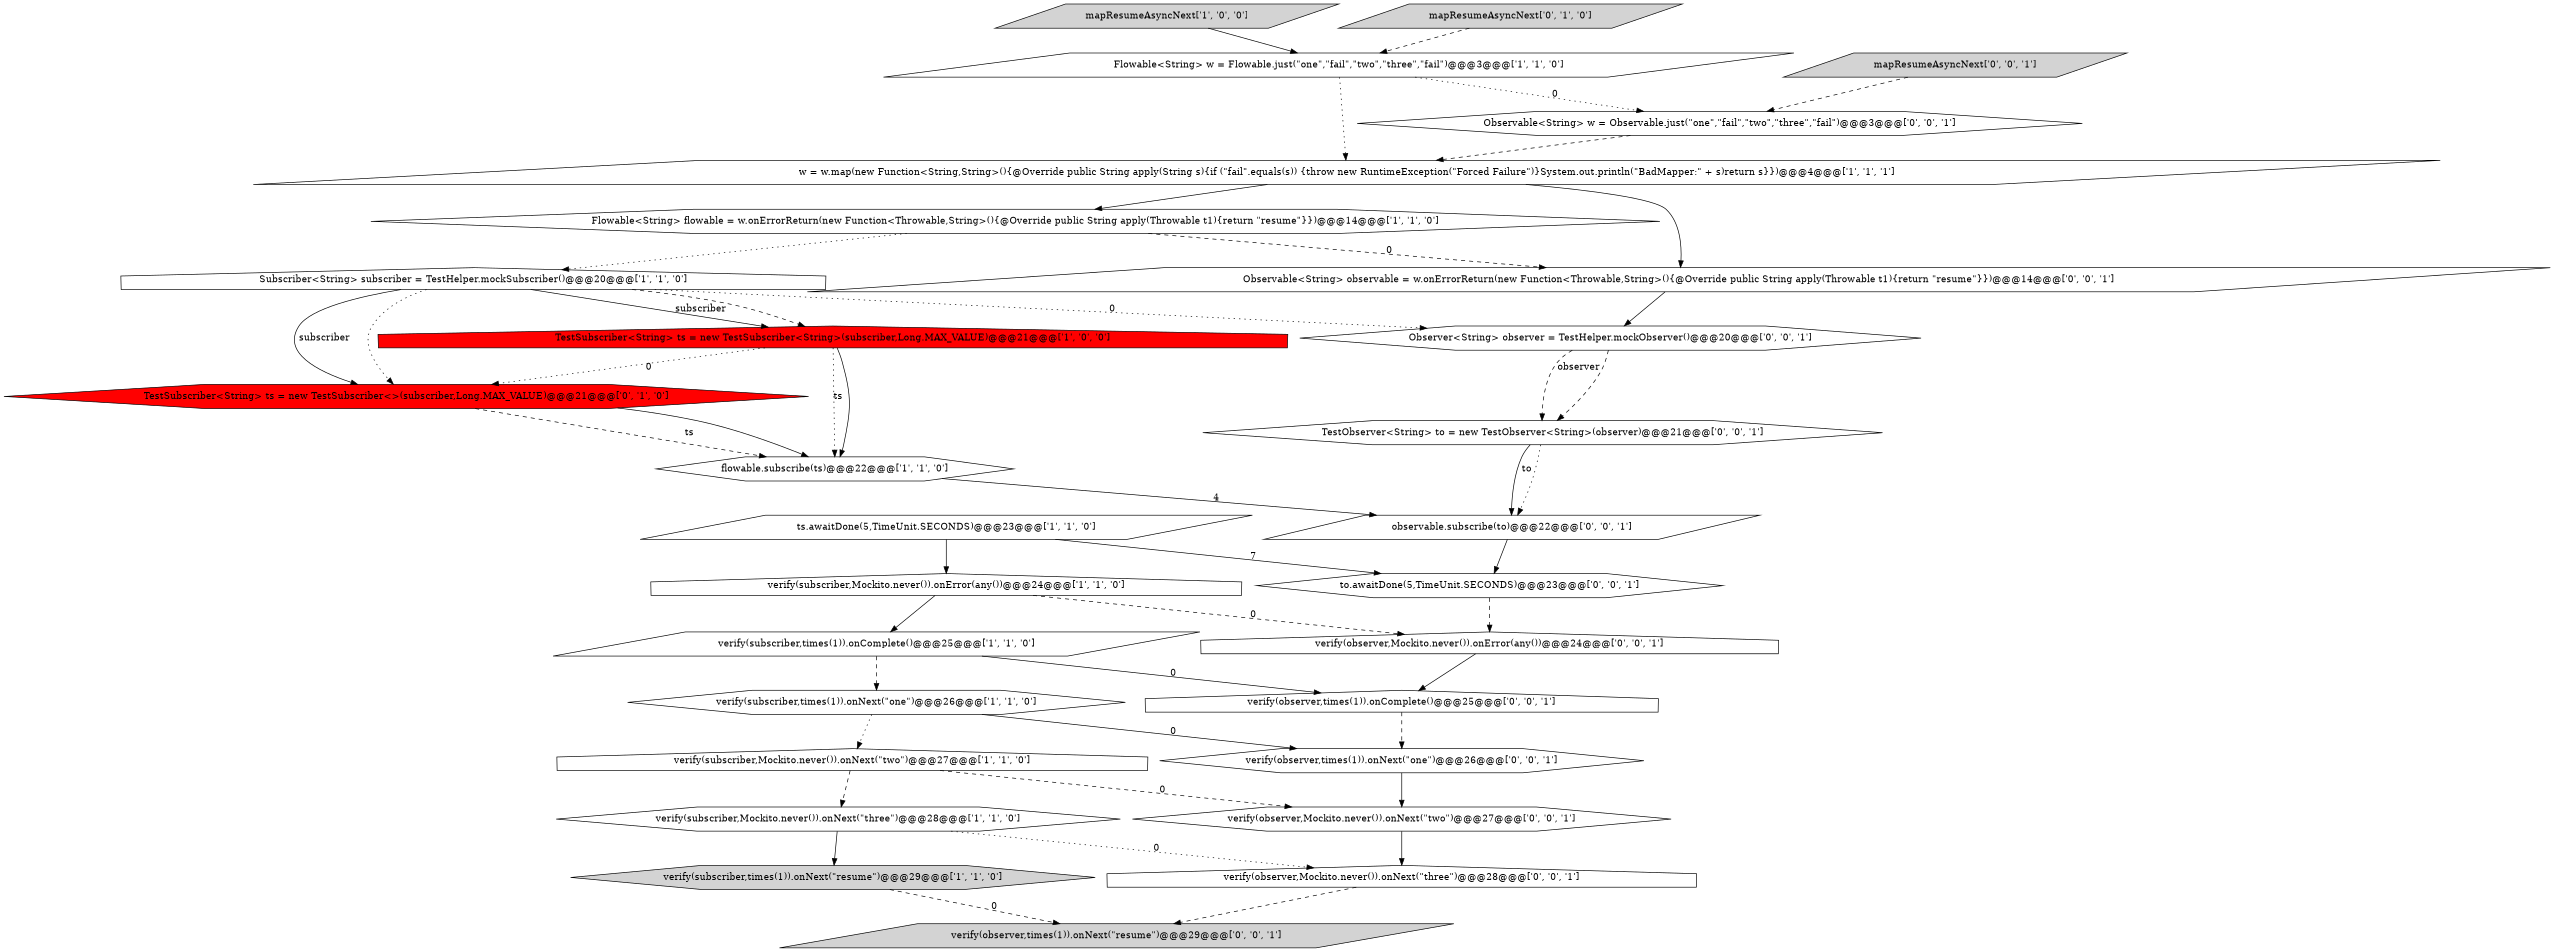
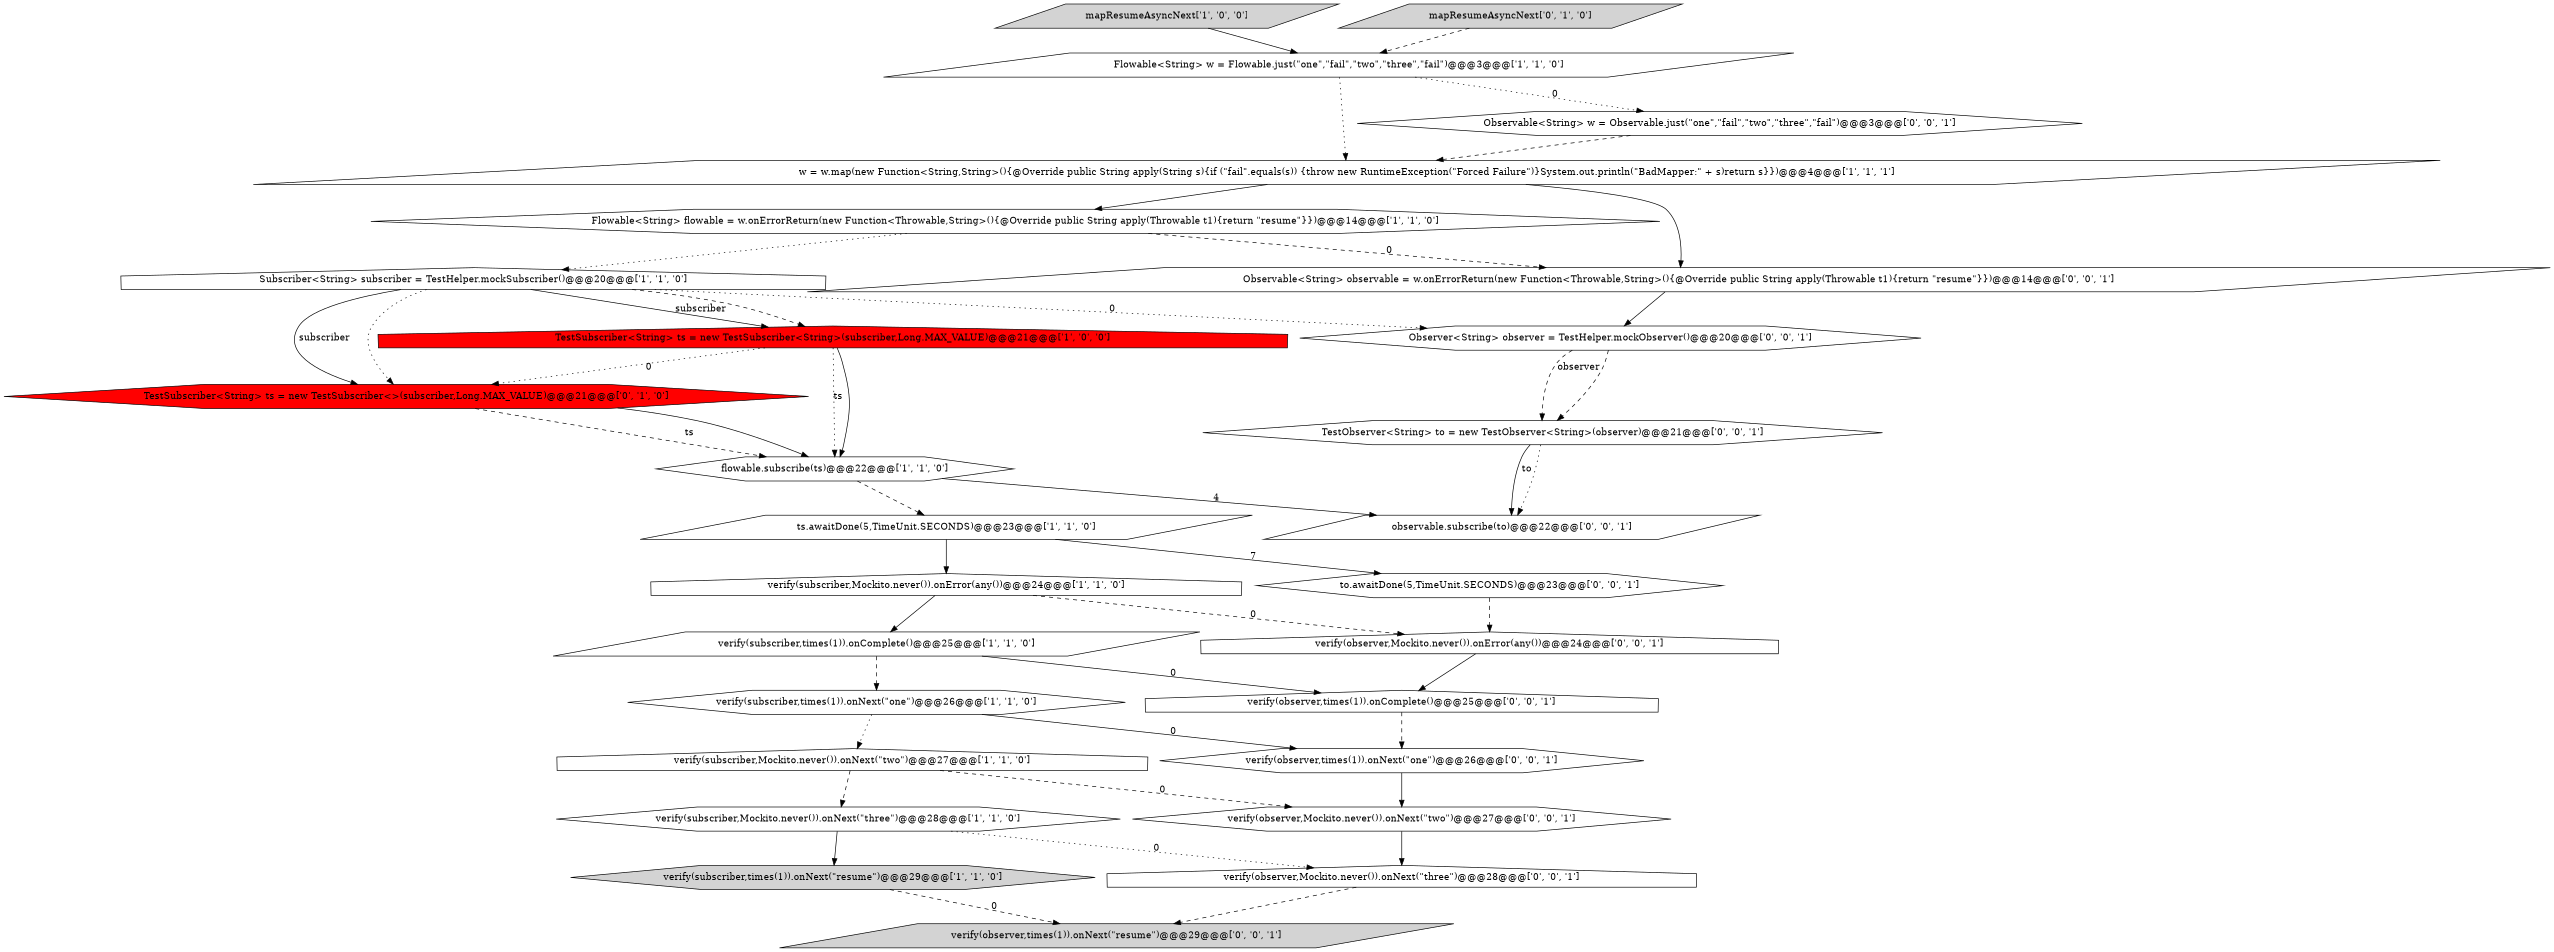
node "mapResumeAsyncNext['0', '0', '1']": removed
edge "flowable.subscribe(ts)@@@22@@@['1', '1', '0']" -> "ts.awaitDone(5,TimeUnit.SECONDS)@@@23@@@['1', '1', '0']": added
edge "observable.subscribe(to)@@@22@@@['0', '0', '1']" -> "to.awaitDone(5,TimeUnit.SECONDS)@@@23@@@['0', '0', '1']": removed
